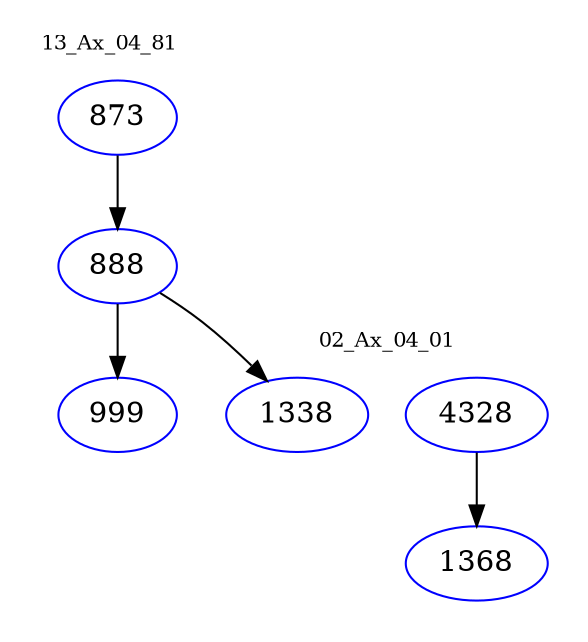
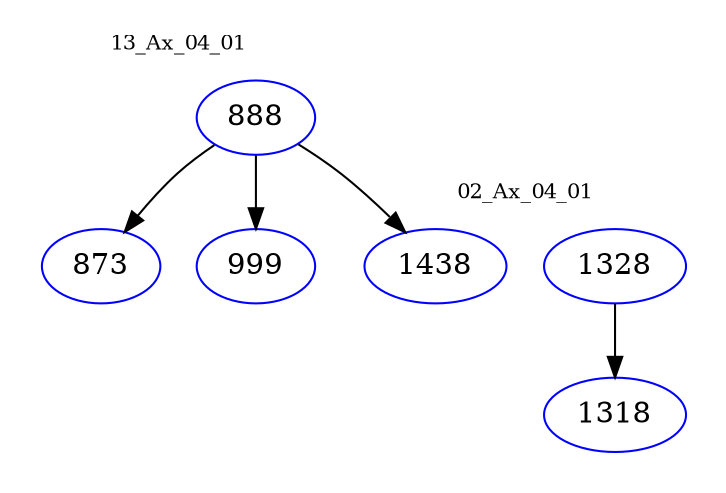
cluster "13_Ax_04_81": label "13_Ax_04_81" -> "13_Ax_04_01"
edge "873" -> "888": reversed
node "1338": label "1338" -> "1438"
node "4328": label "4328" -> "1328"
node "1368": label "1368" -> "1318"
